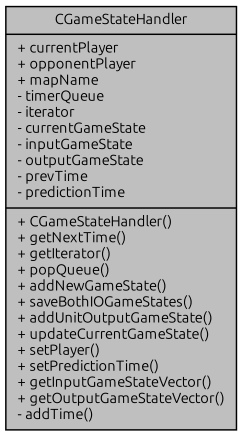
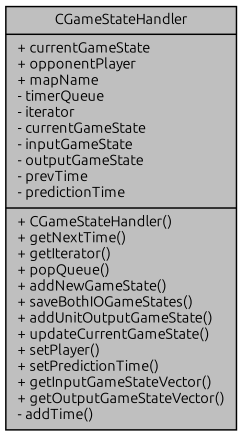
node "CGameStateHandler": text "+ currentPlayer" -> "+ currentGameState"
